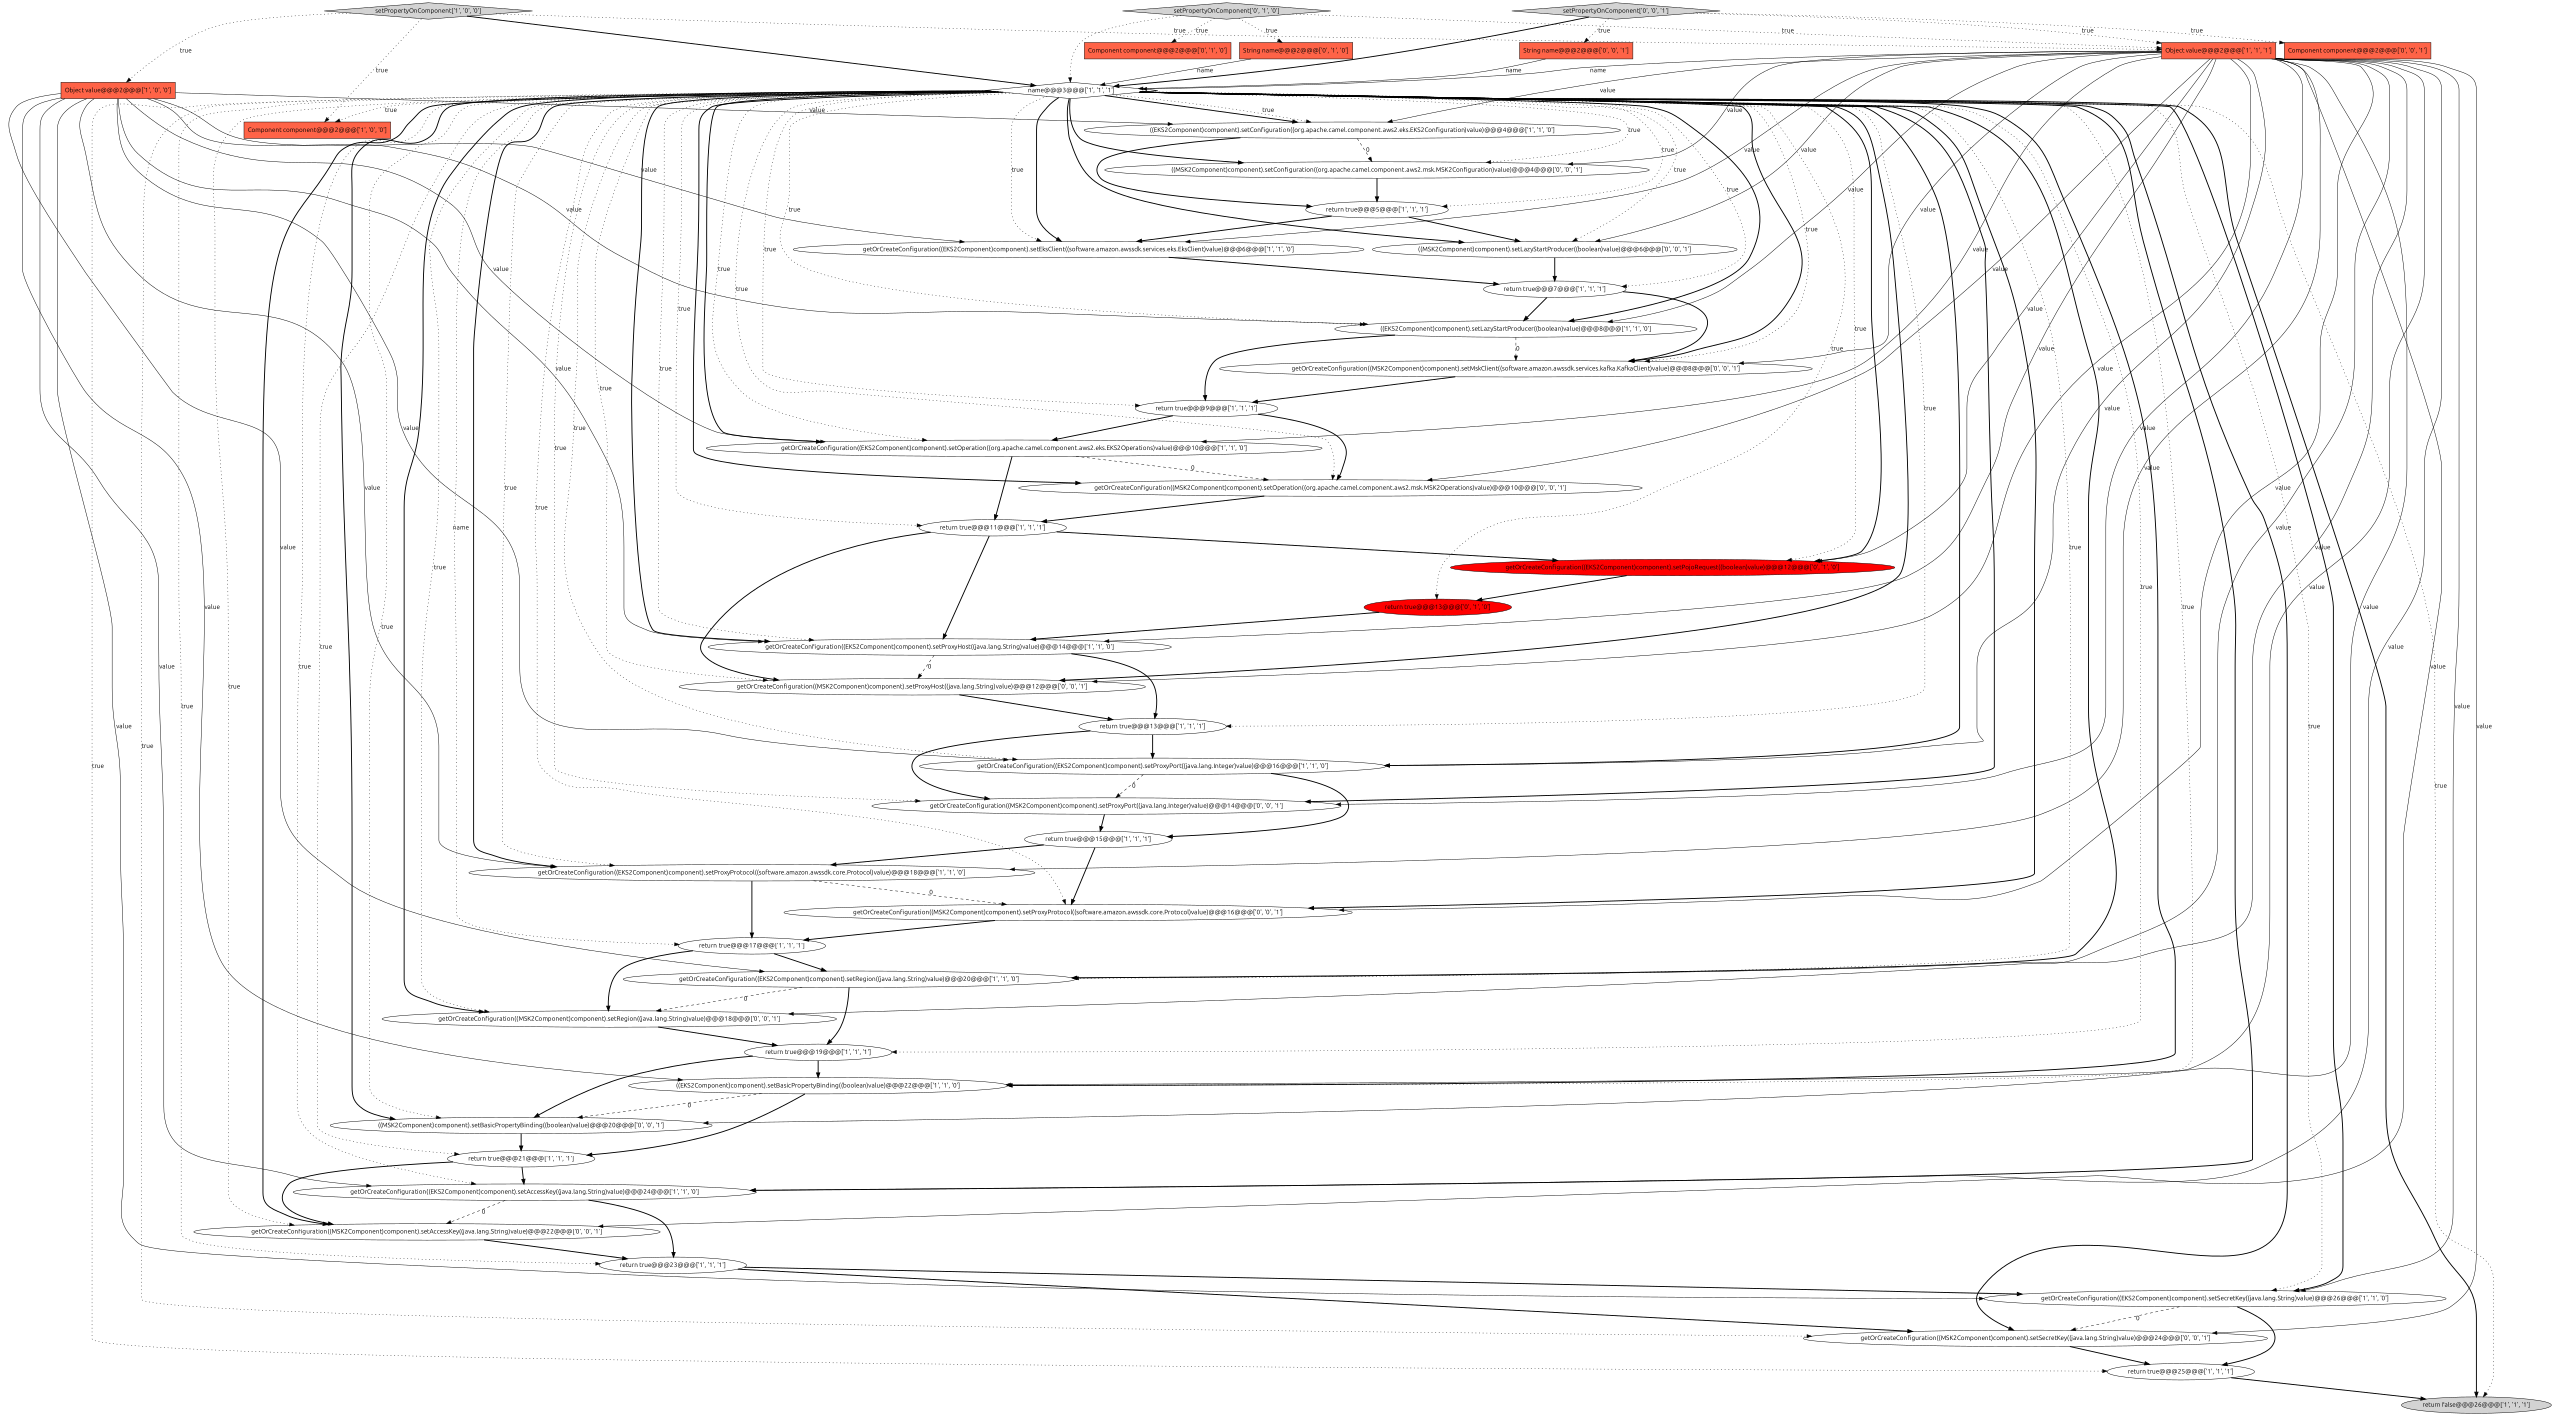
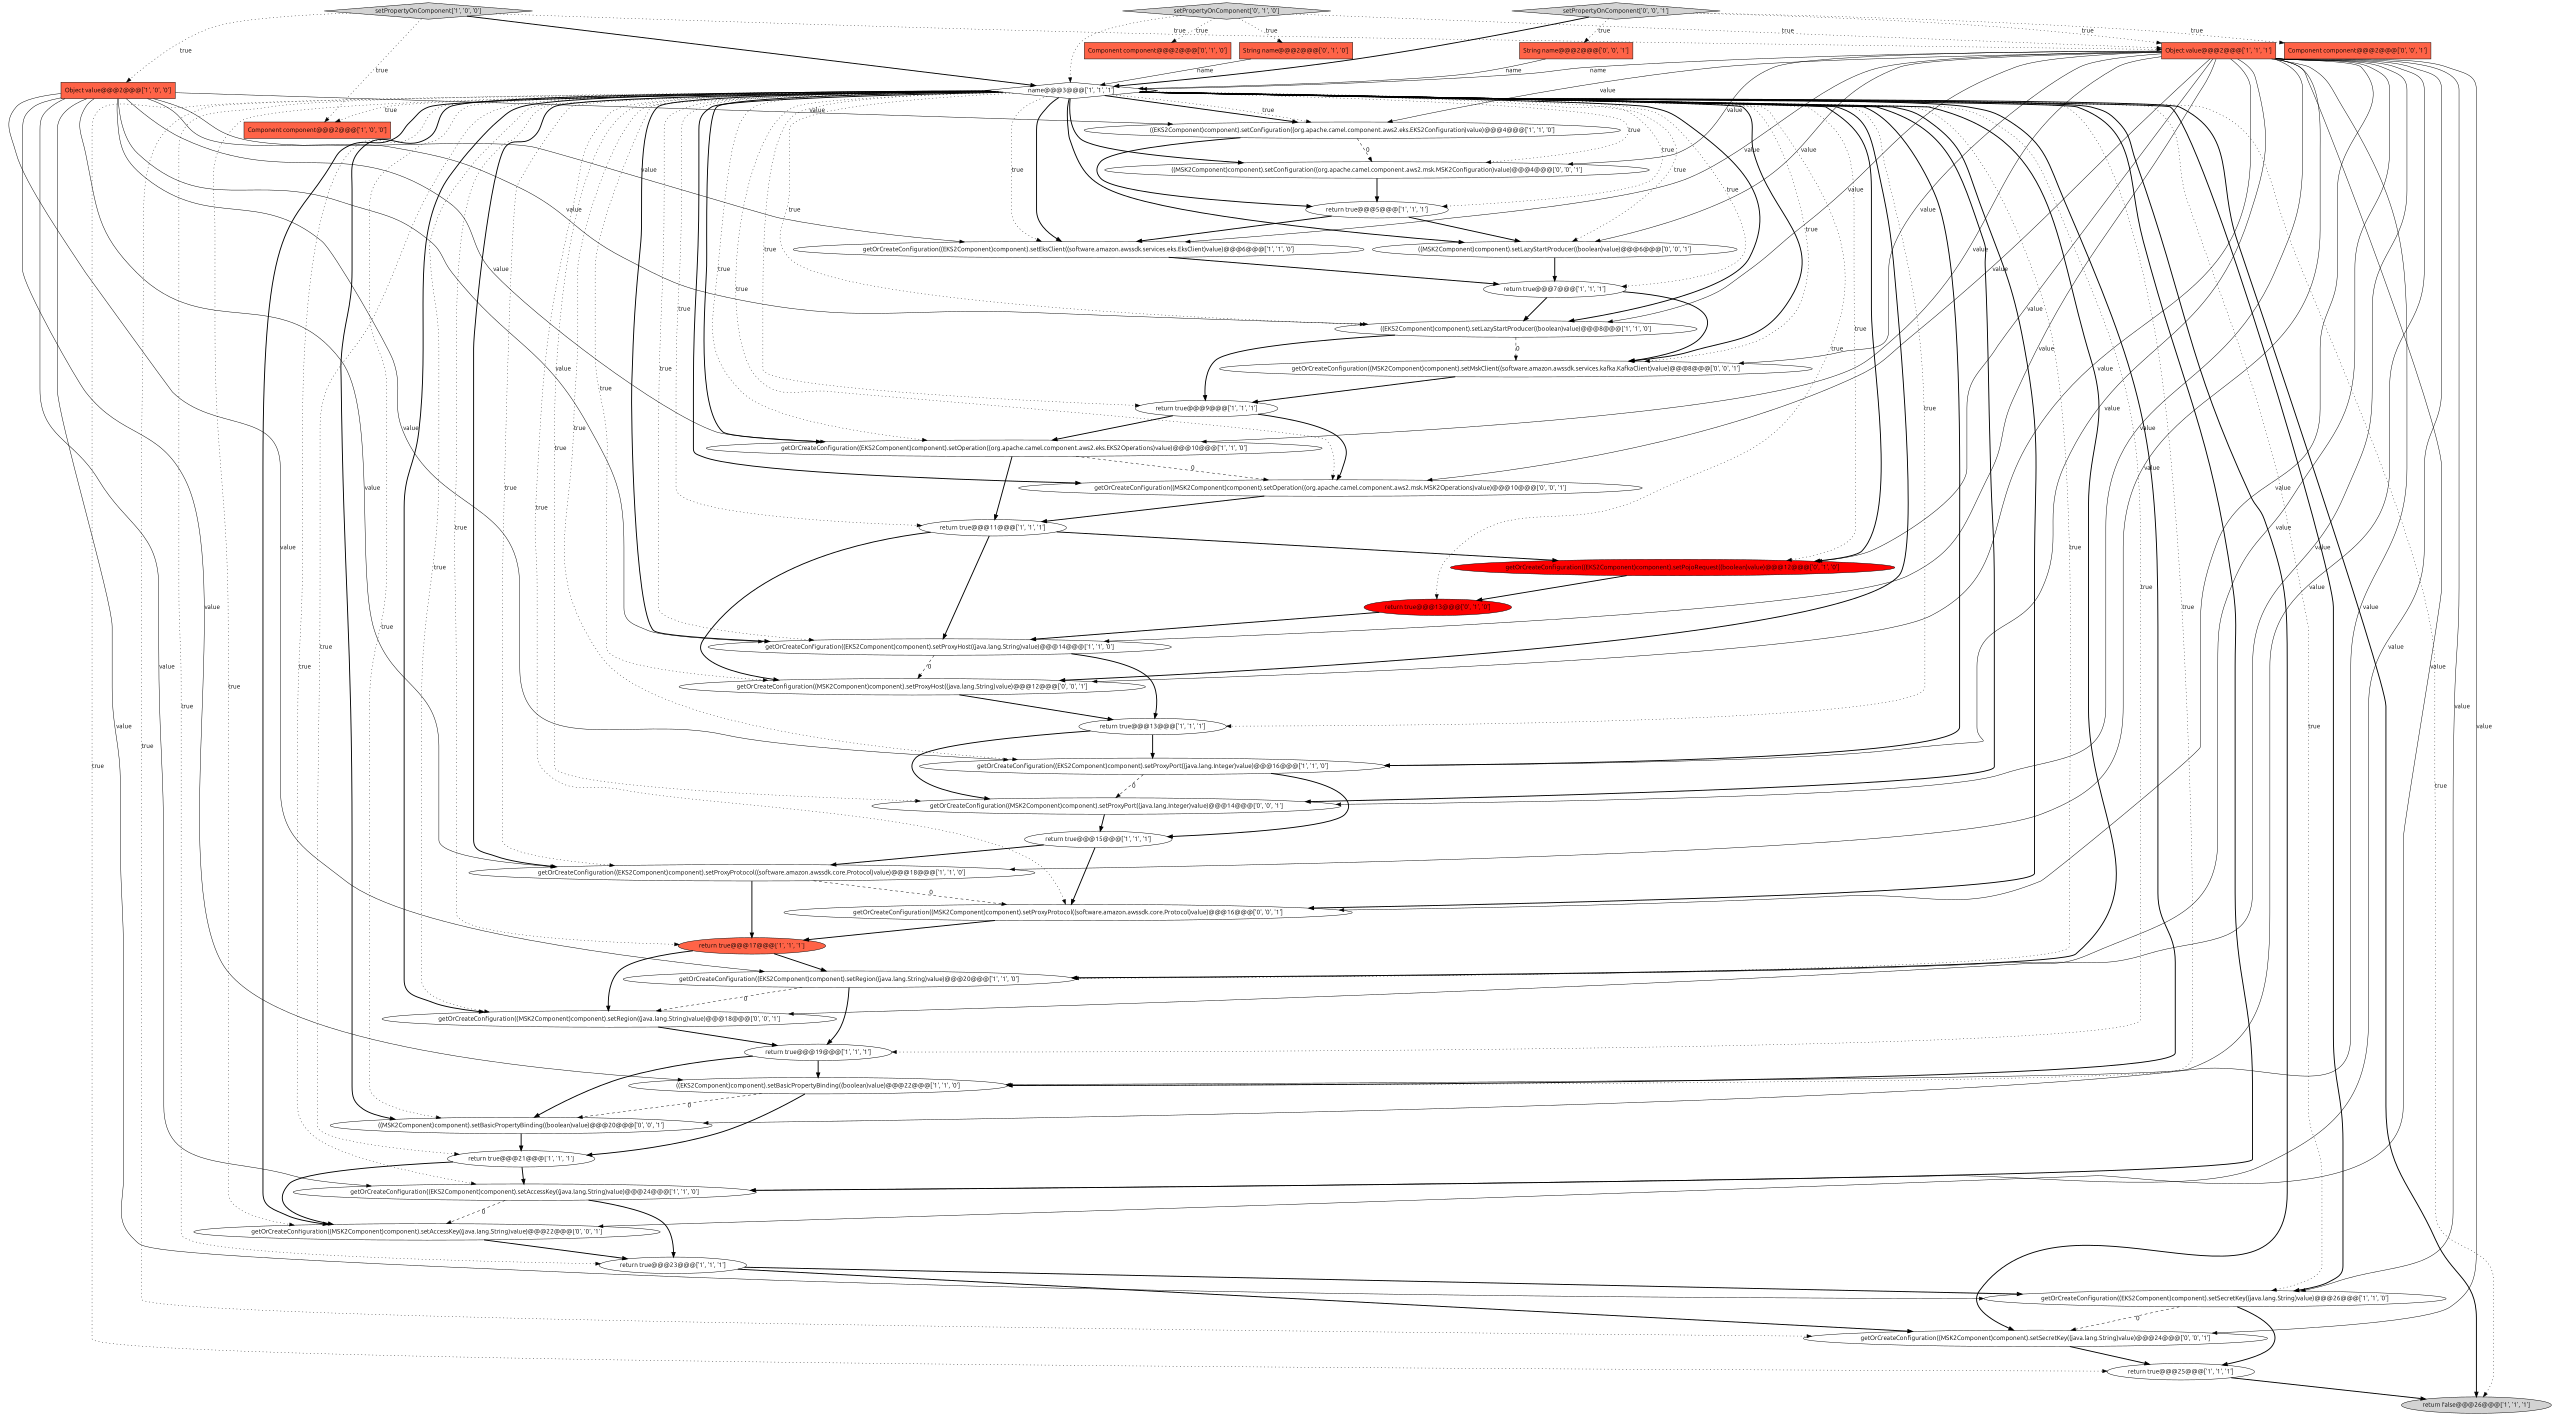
edge "name@@@3@@@['1', '1', '1']" -> "return true@@@17@@@['1', '1', '1']": label "name" -> "true"
node "return true@@@17@@@['1', '1', '1']": fillcolor white -> tomato
